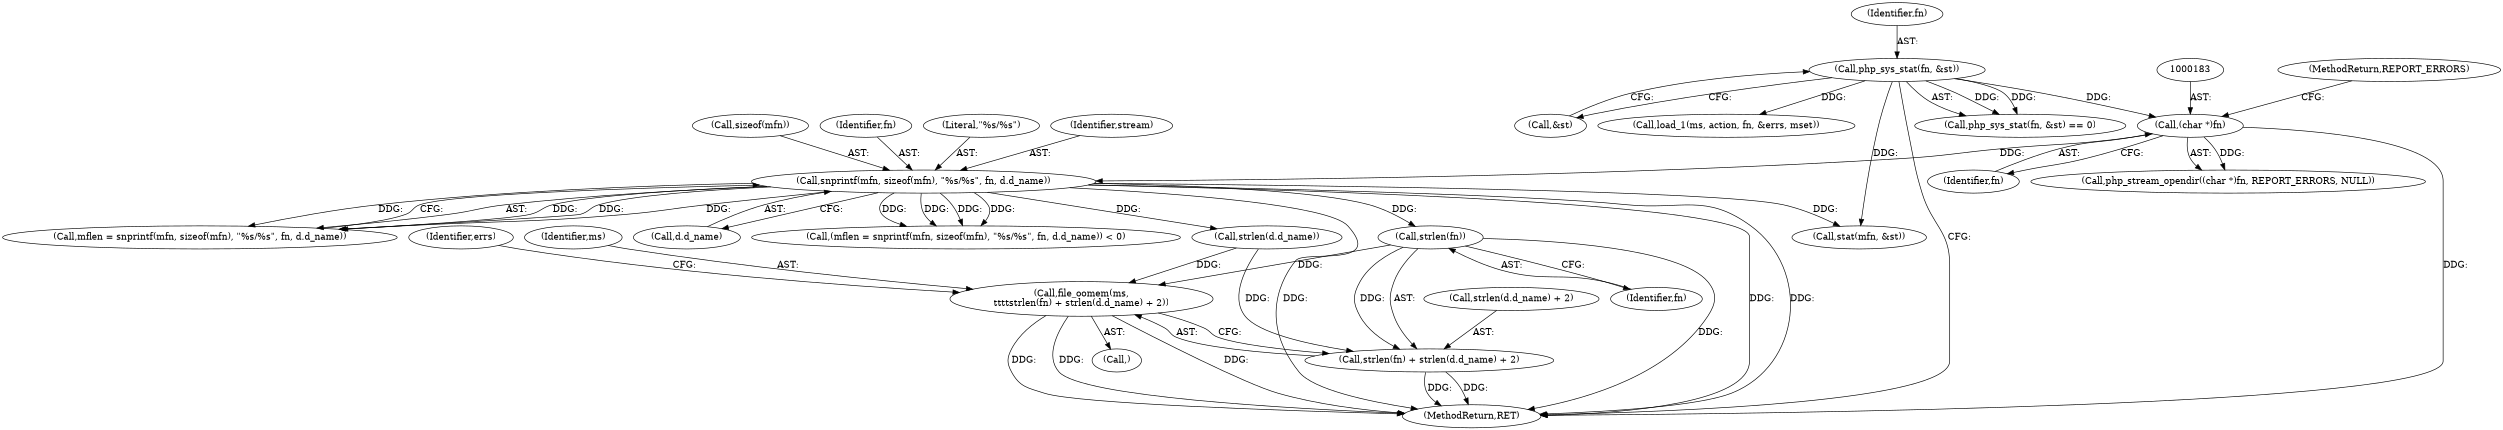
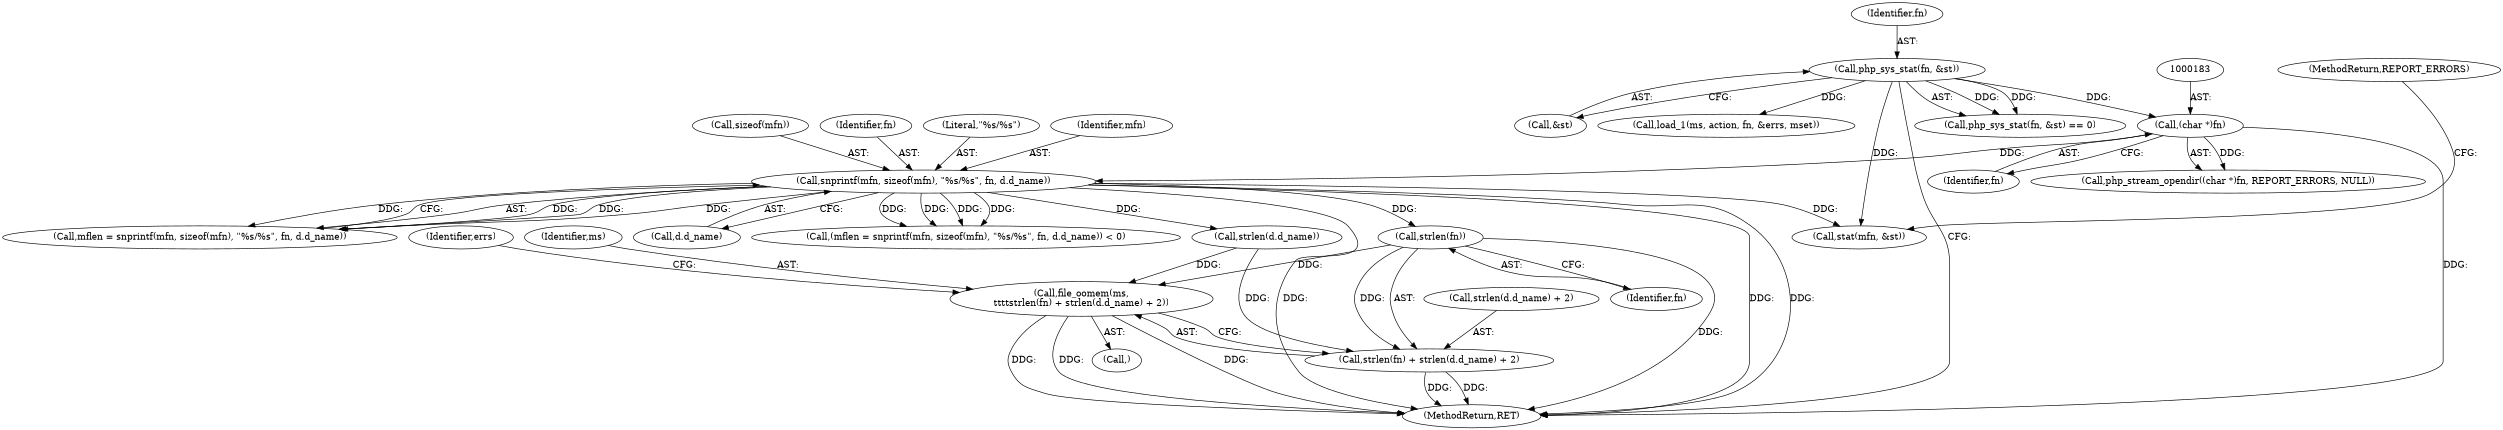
edge "(Call,&st)" -> "(Call,php_sys_stat(fn, &st))": label "CFG: " -> "AST: "
edge "(MethodReturn,REPORT_ERRORS)" -> "(Call,(char *)fn)": now "(MethodReturn,REPORT_ERRORS)" -> "(Call,stat(mfn, &st))"
node "(Identifier,stream)": label "(Identifier,stream)" -> "(Identifier,mfn)"
